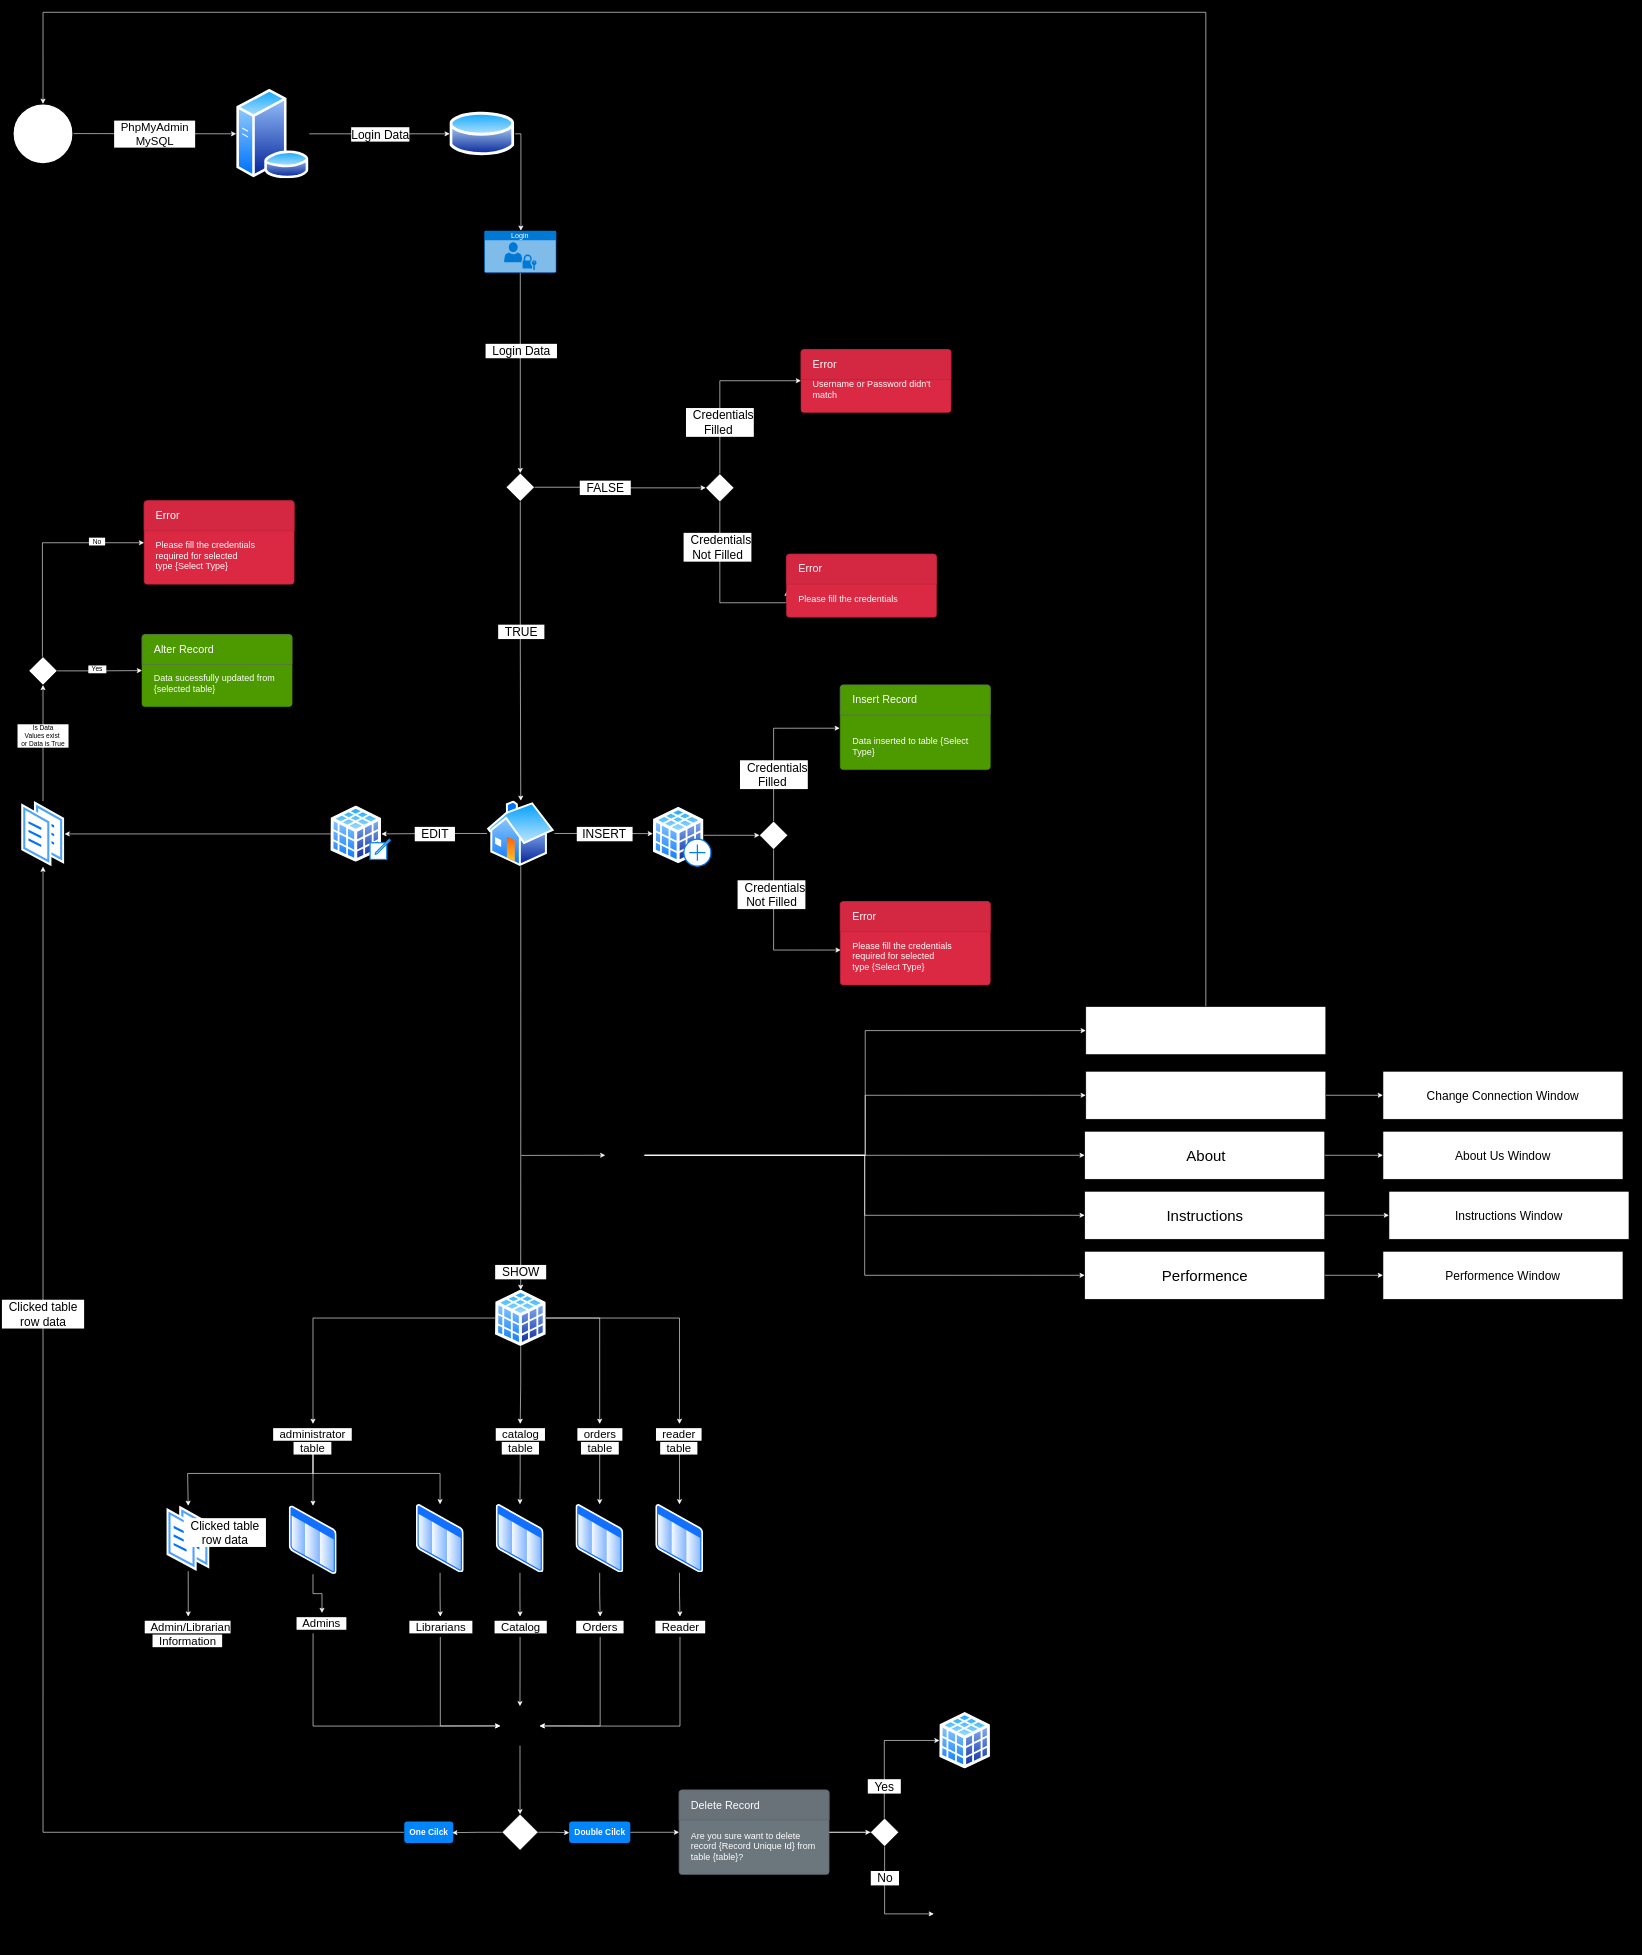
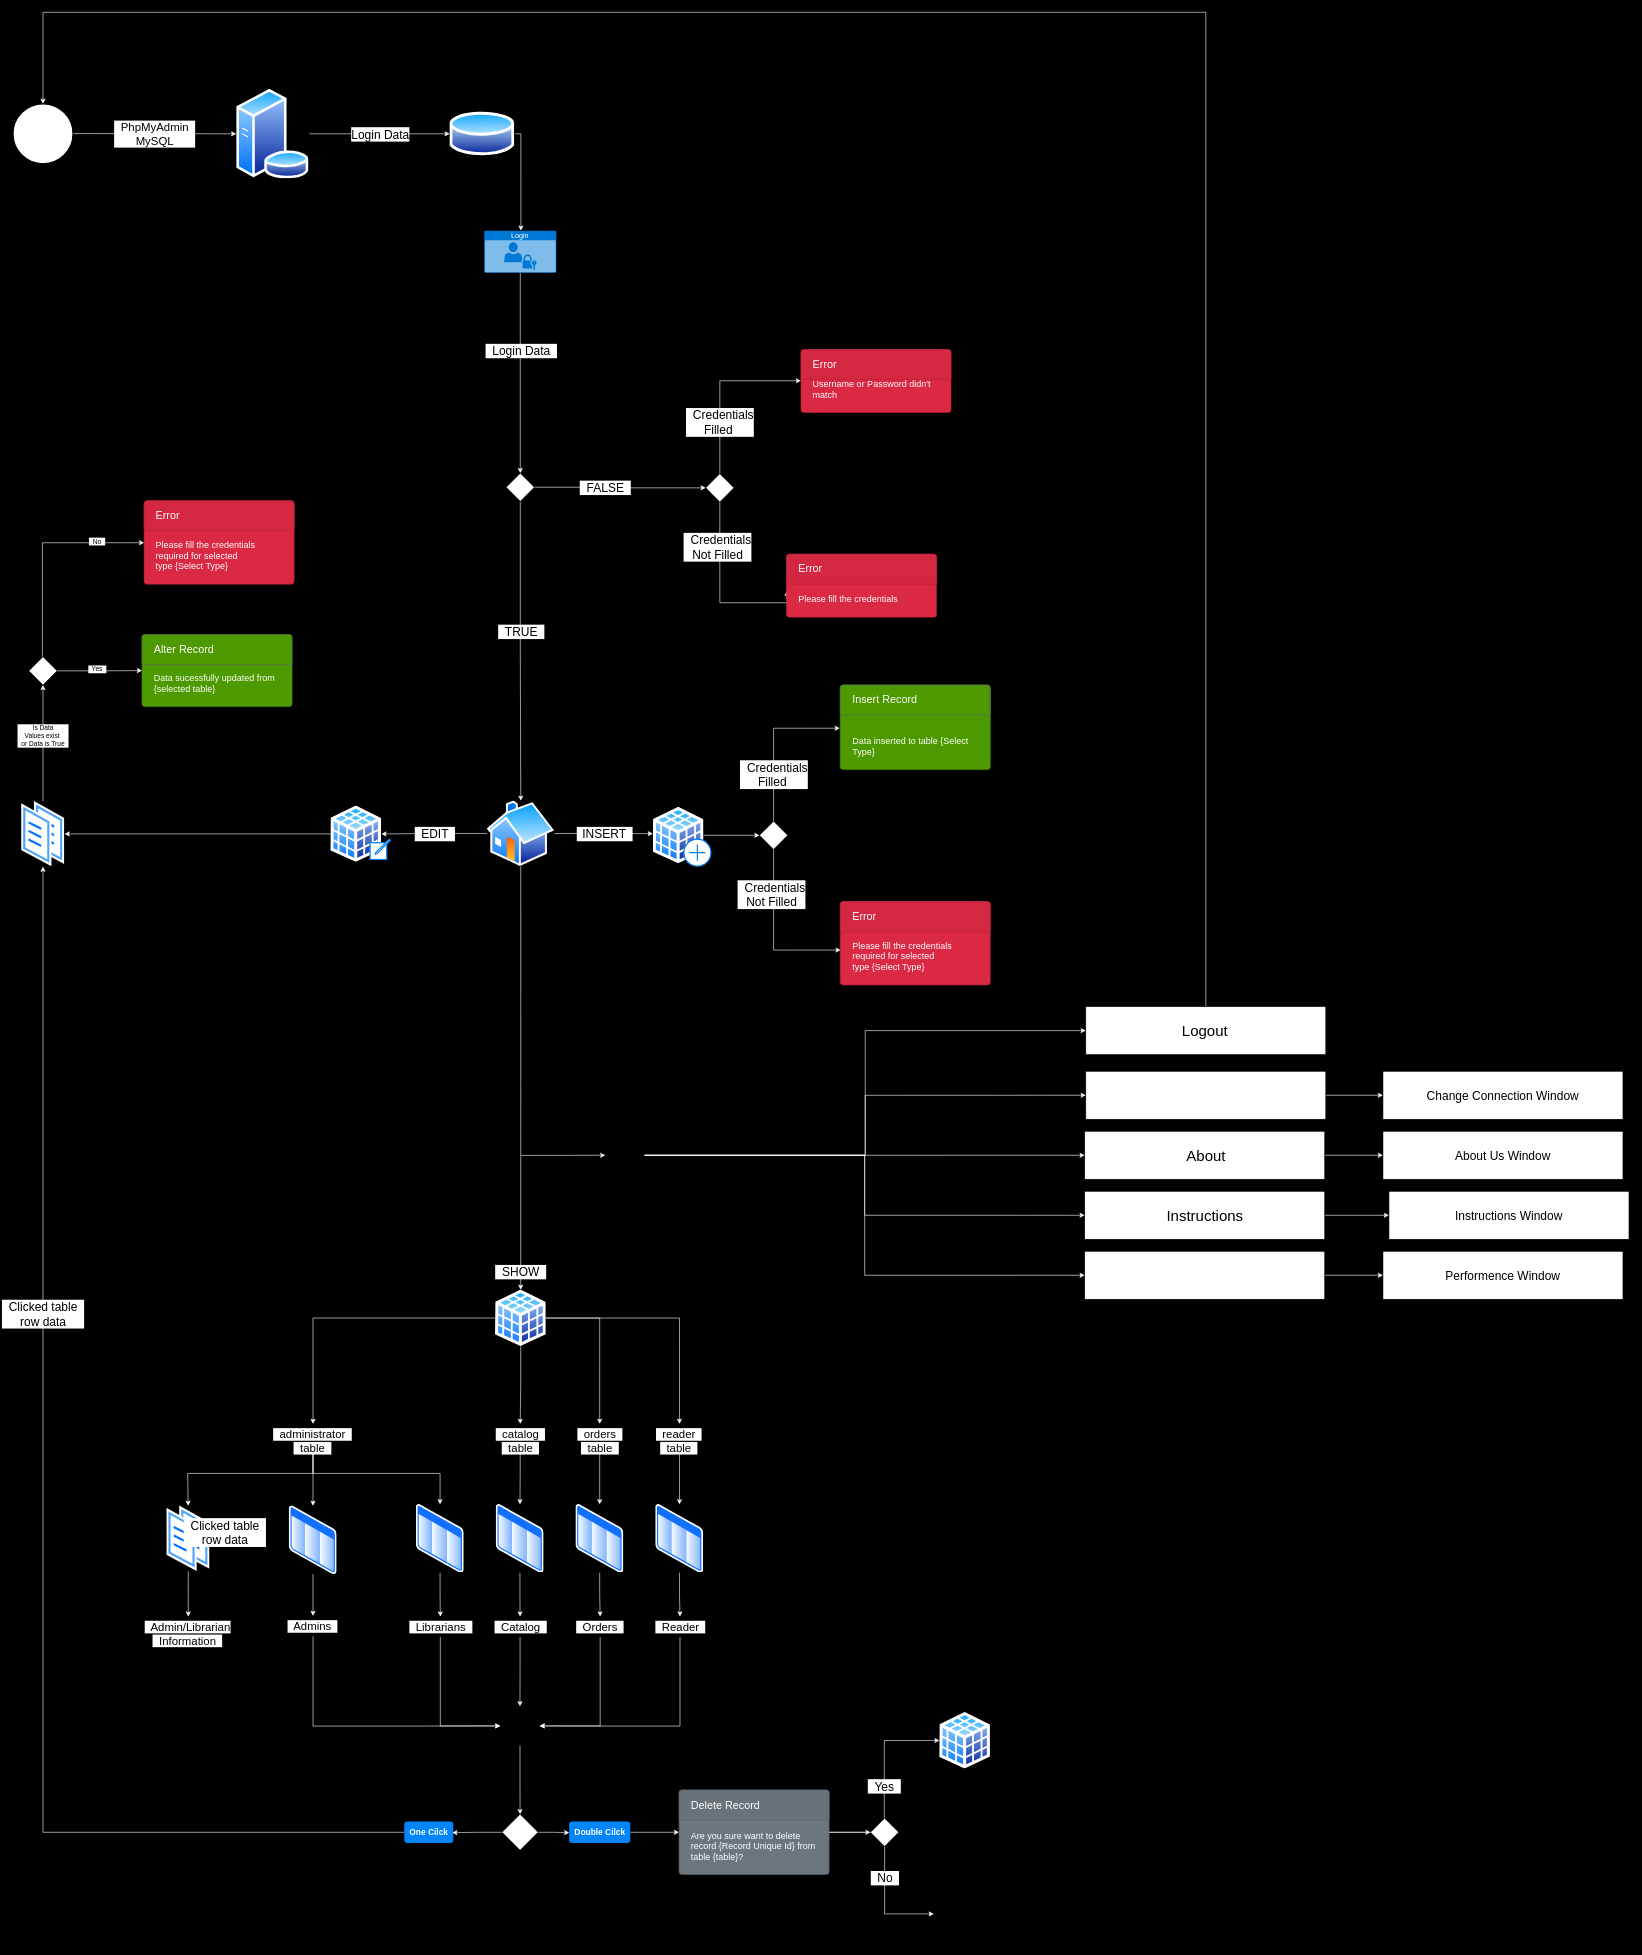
node "Logout": added
node "Performence": removed
node "Admins": moved (322, 1623) -> (313, 1626)
